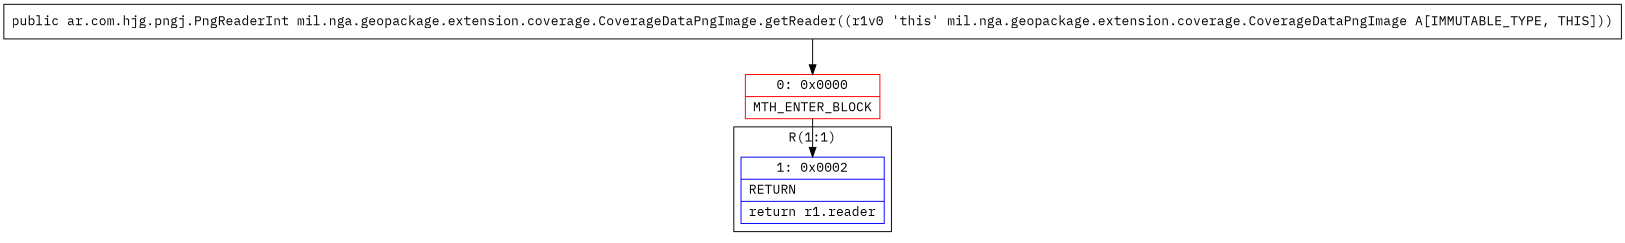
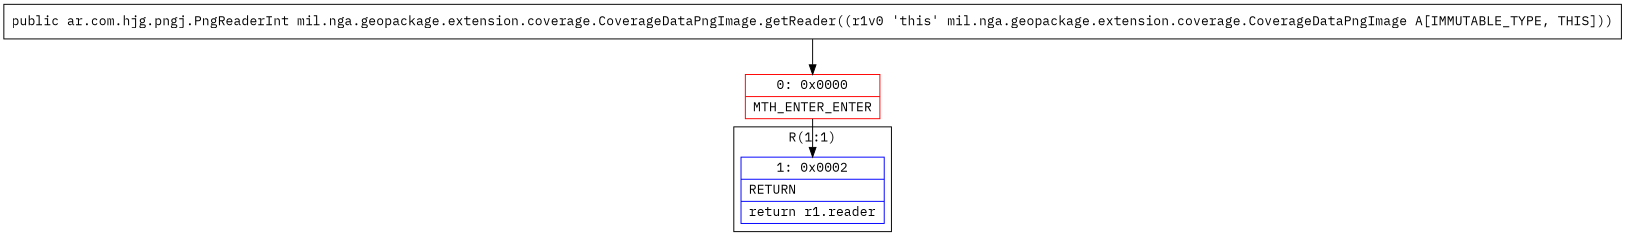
node "0: 0x0000": text "MTH_ENTER_BLOCK" -> "MTH_ENTER_ENTER"
